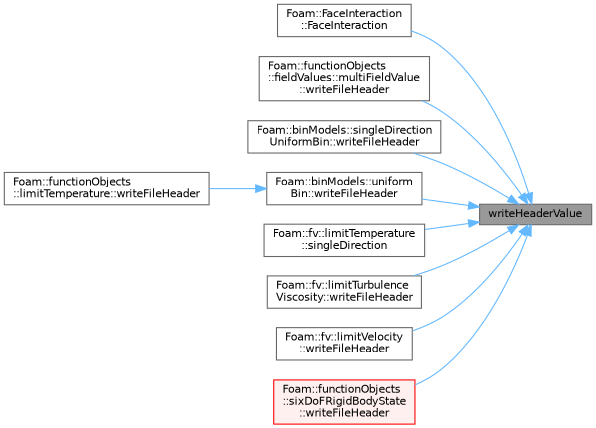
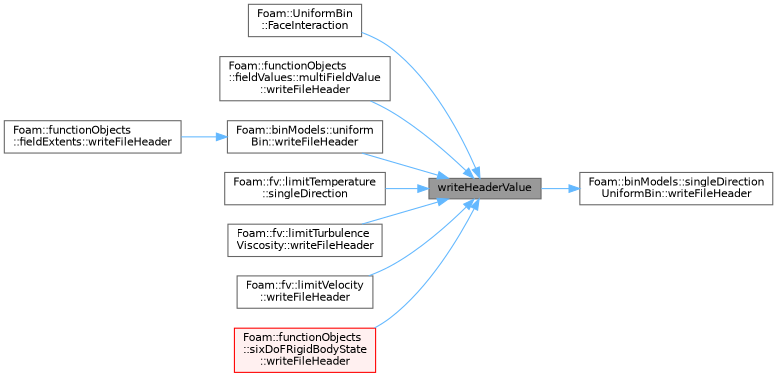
node "Foam::FaceInteraction ::FaceInteraction": label "Foam::FaceInteraction ::FaceInteraction" -> "Foam::UniformBin ::FaceInteraction"
edge "Foam::binModels::singleDirection UniformBin::writeFileHeader" -> "writeHeaderValue": reversed
node "Foam::functionObjects ::limitTemperature::writeFileHeader": label "Foam::functionObjects ::limitTemperature::writeFileHeader" -> "Foam::functionObjects ::fieldExtents::writeFileHeader"
